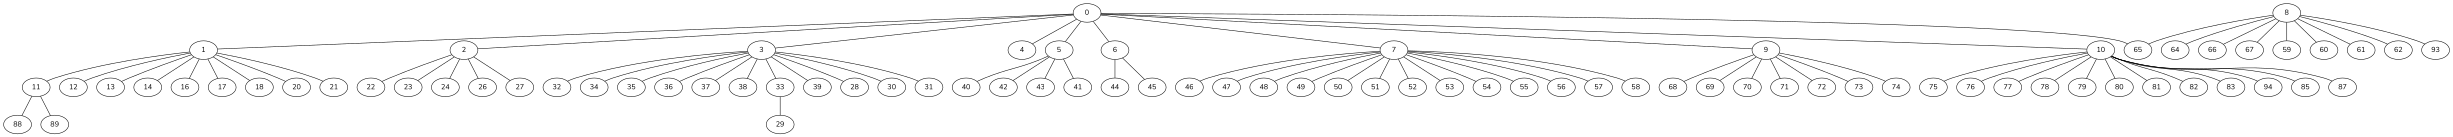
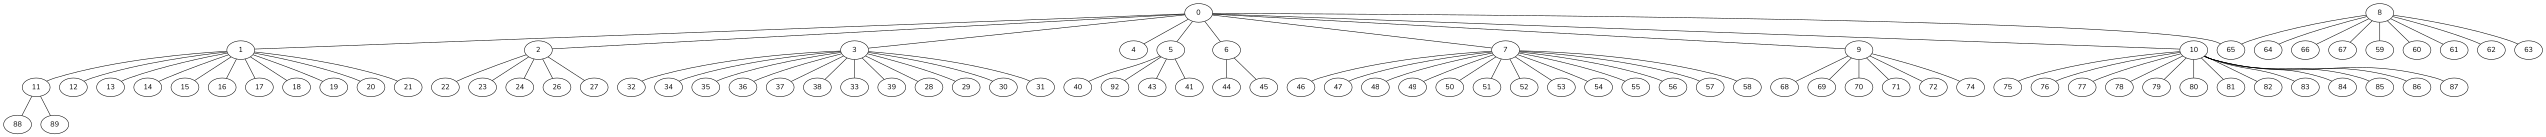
node "93": label "93" -> "63"
node "15": added
node "19": added
node "42": label "42" -> "92"
node "73": removed
node "94": label "94" -> "84"
node "86": added
edge "33" -- "29": now "3" -- "29"
